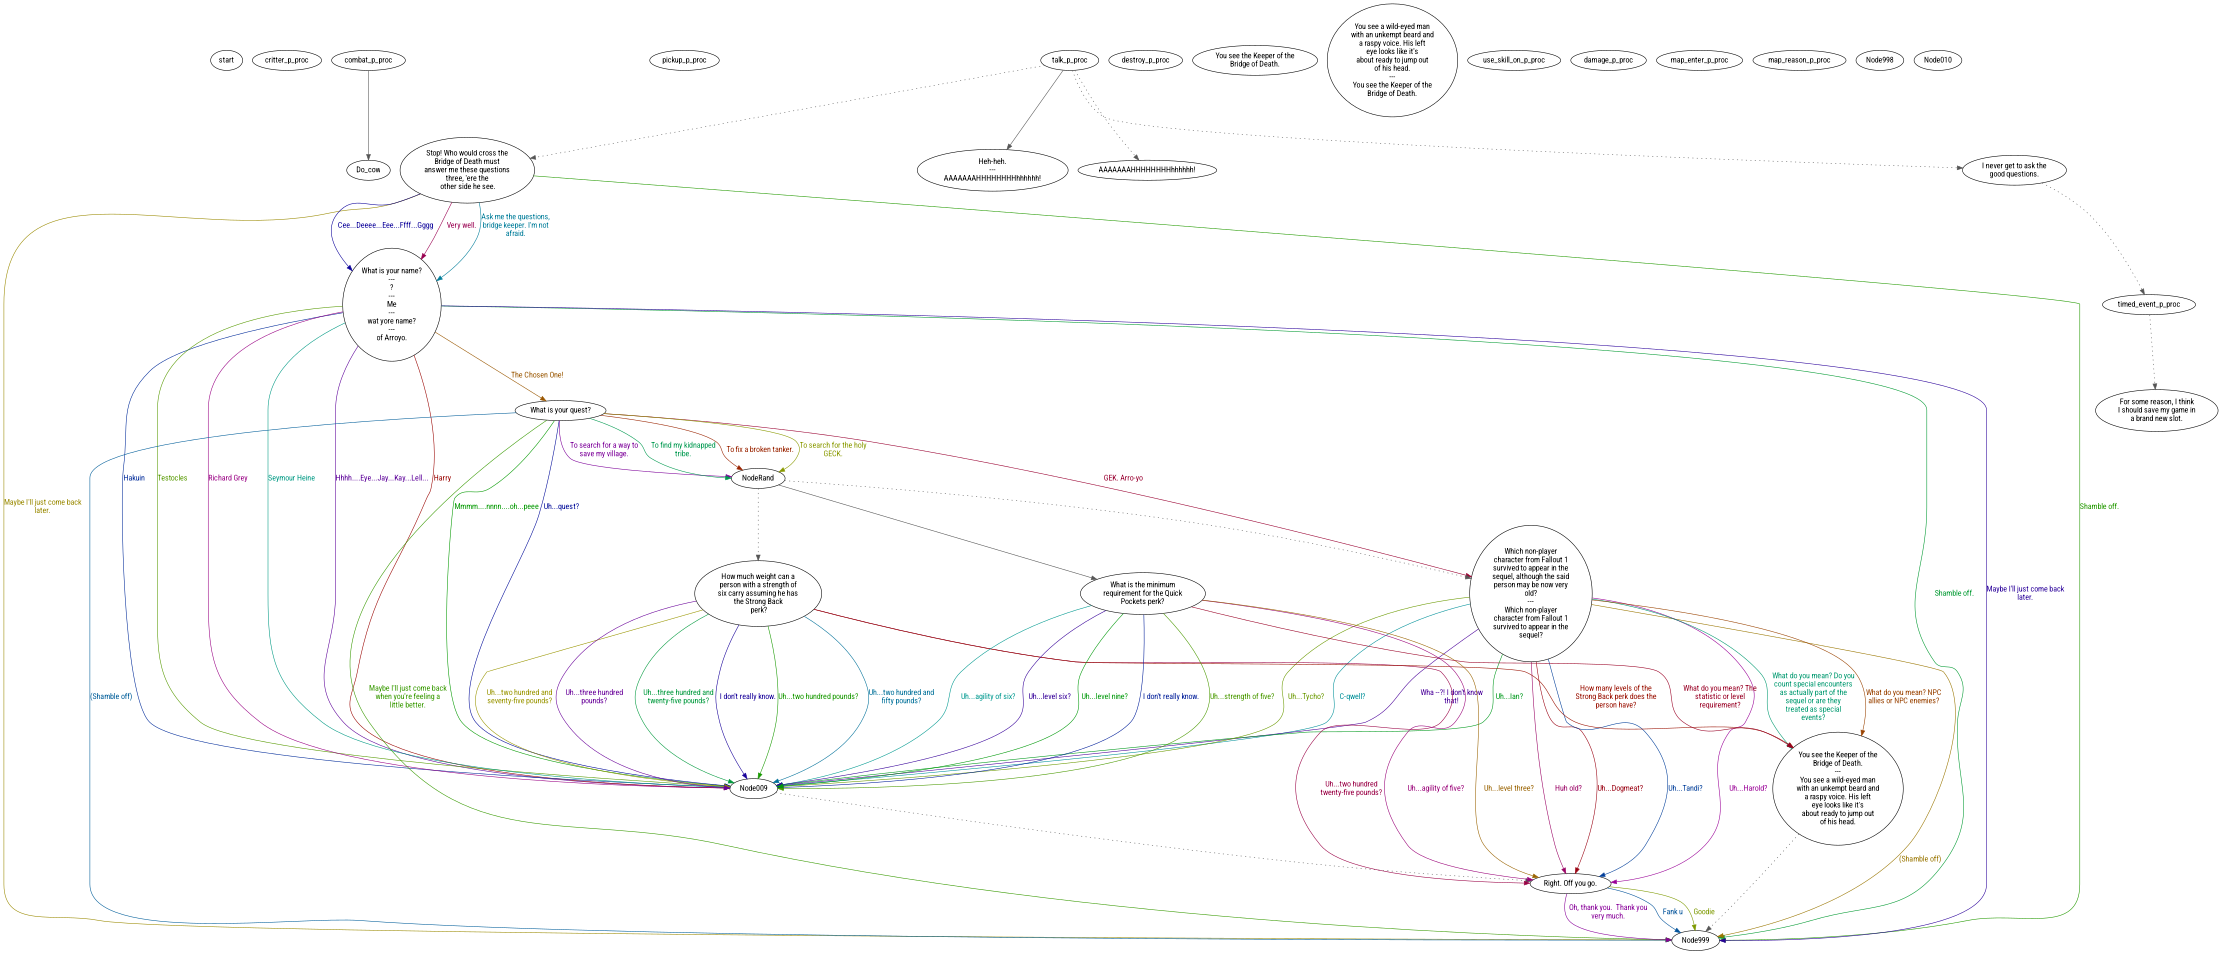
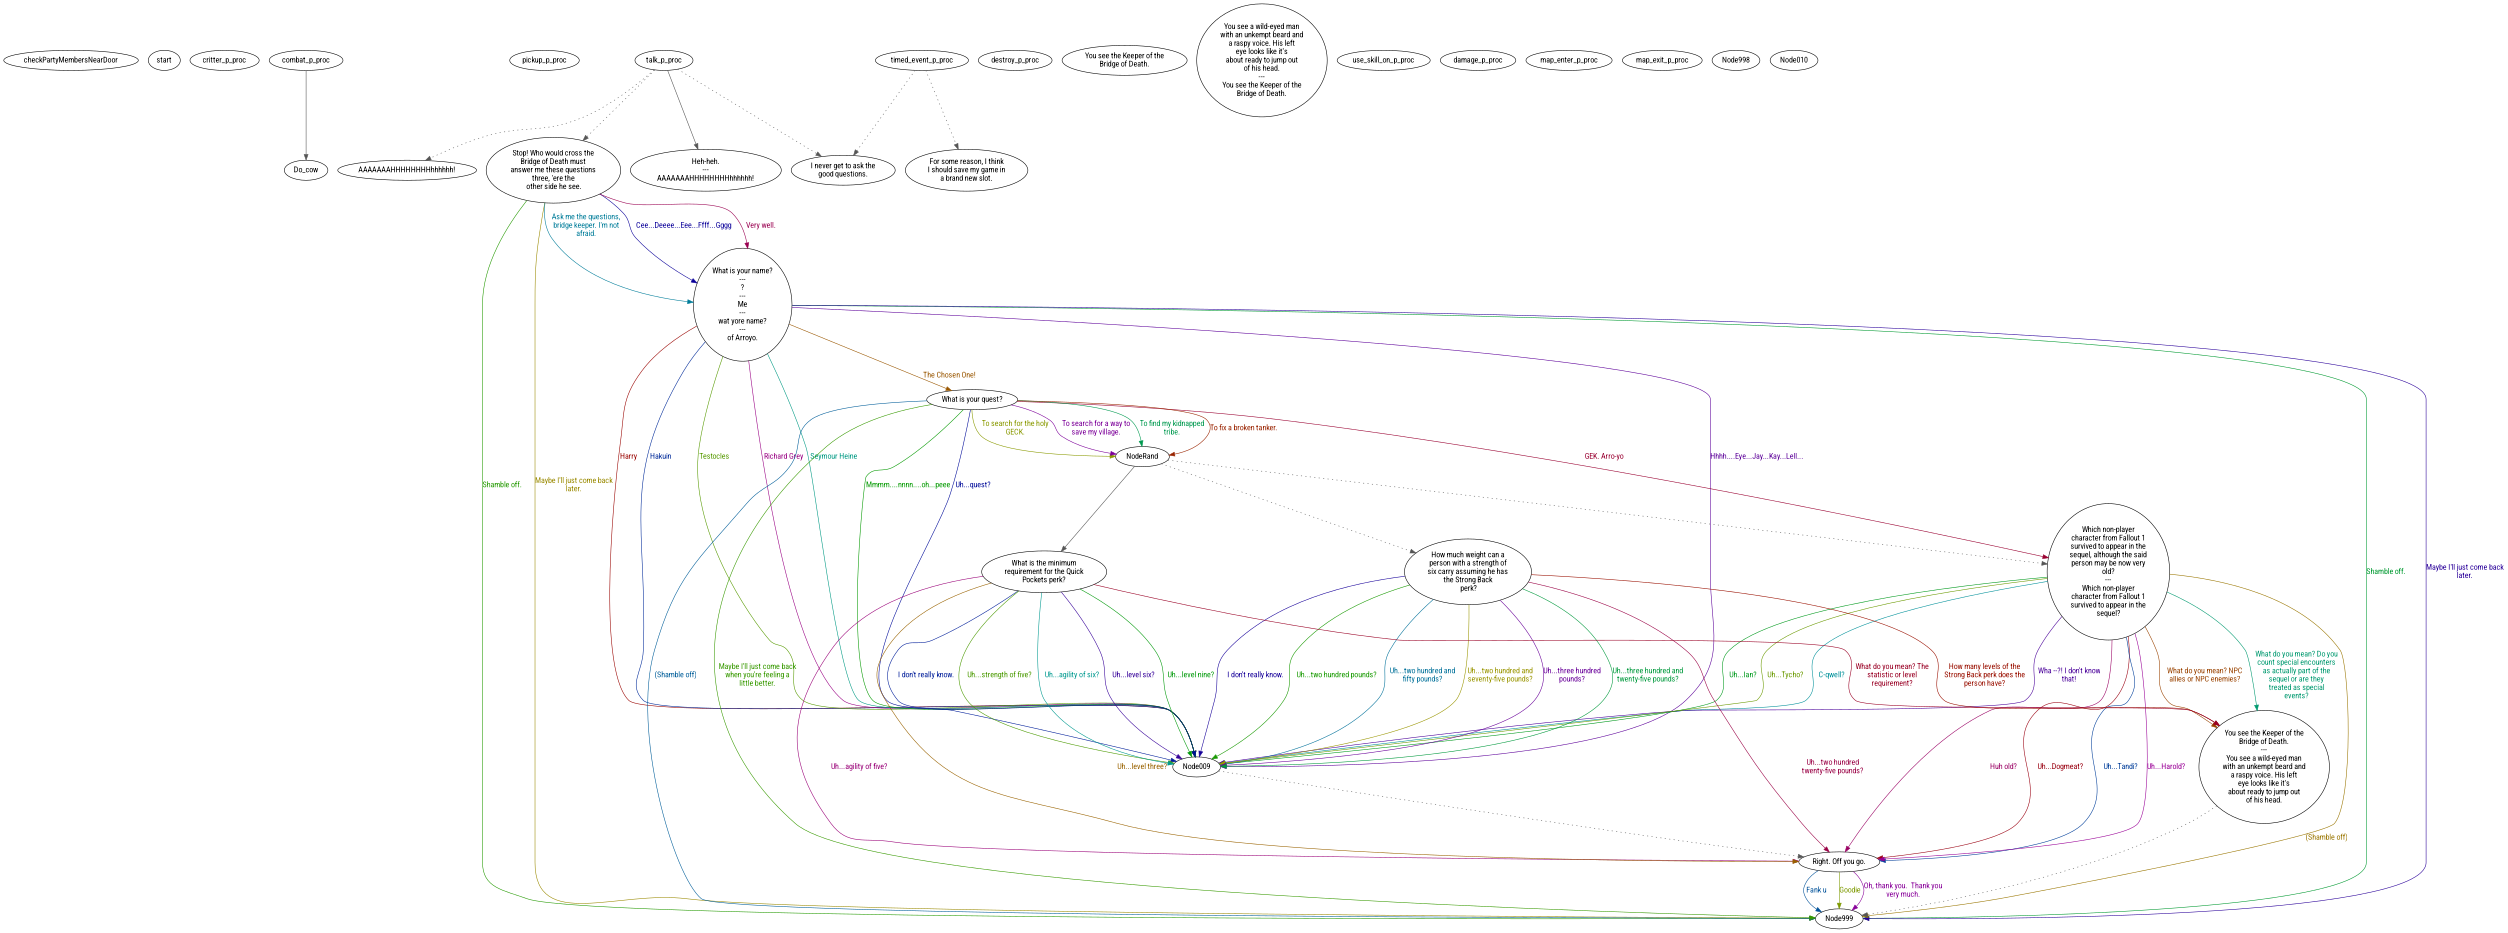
node "checkPartyMembersNearDoor": added
node "map_reason_p_proc": label "map_reason_p_proc" -> "map_exit_p_proc"
edge "I never get to ask the good questions." -> "timed_event_p_proc": reversed
